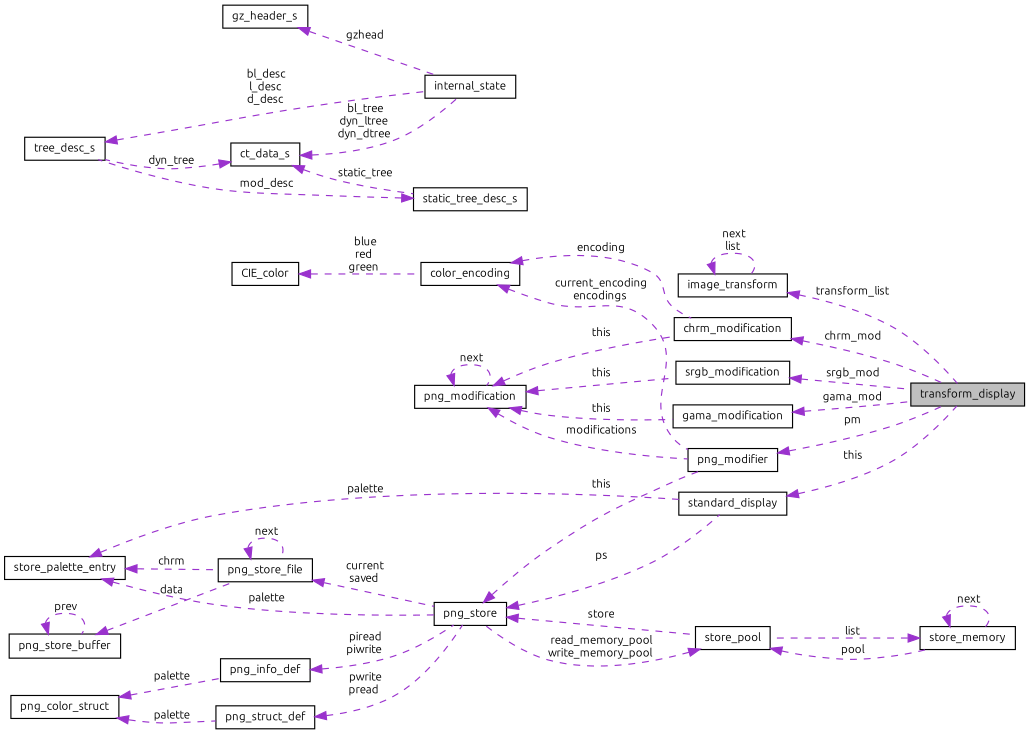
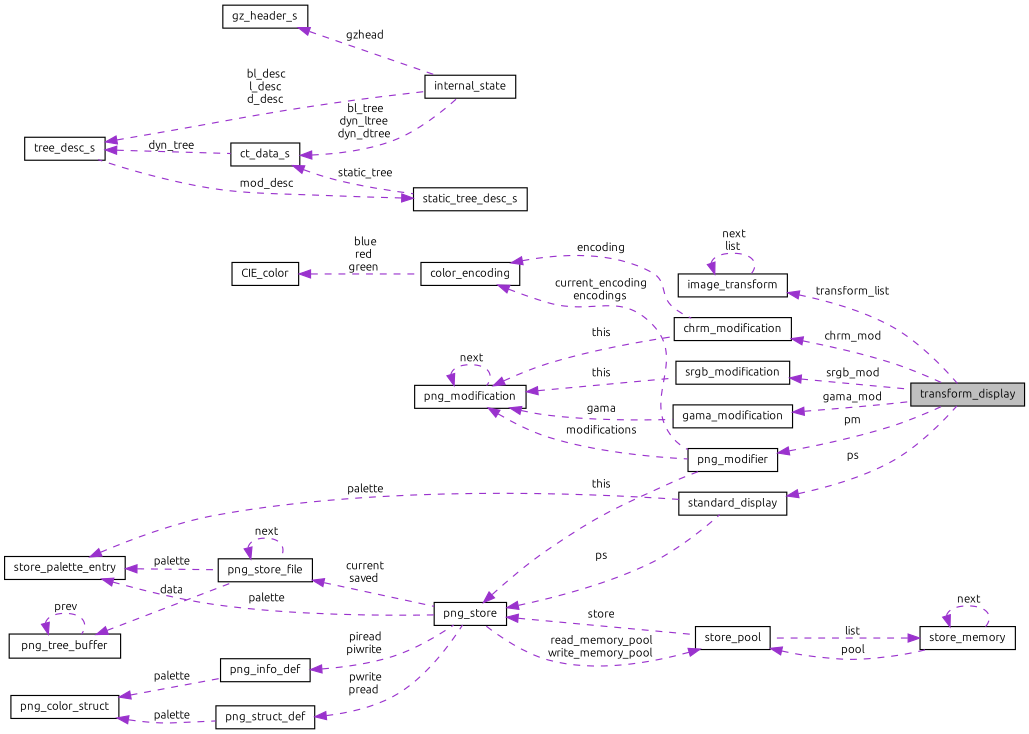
edge "tree_desc_s" -> "ct_data_s": reversed
edge "gama_modification" -> "png_modification": label " this" -> " gama"
edge "transform_display" -> "standard_display": label " this" -> " ps"
edge "png_store_file" -> "store_palette_entry": label " chrm" -> " palette"
node "png_store_buffer": label "png_store_buffer" -> "png_tree_buffer"
